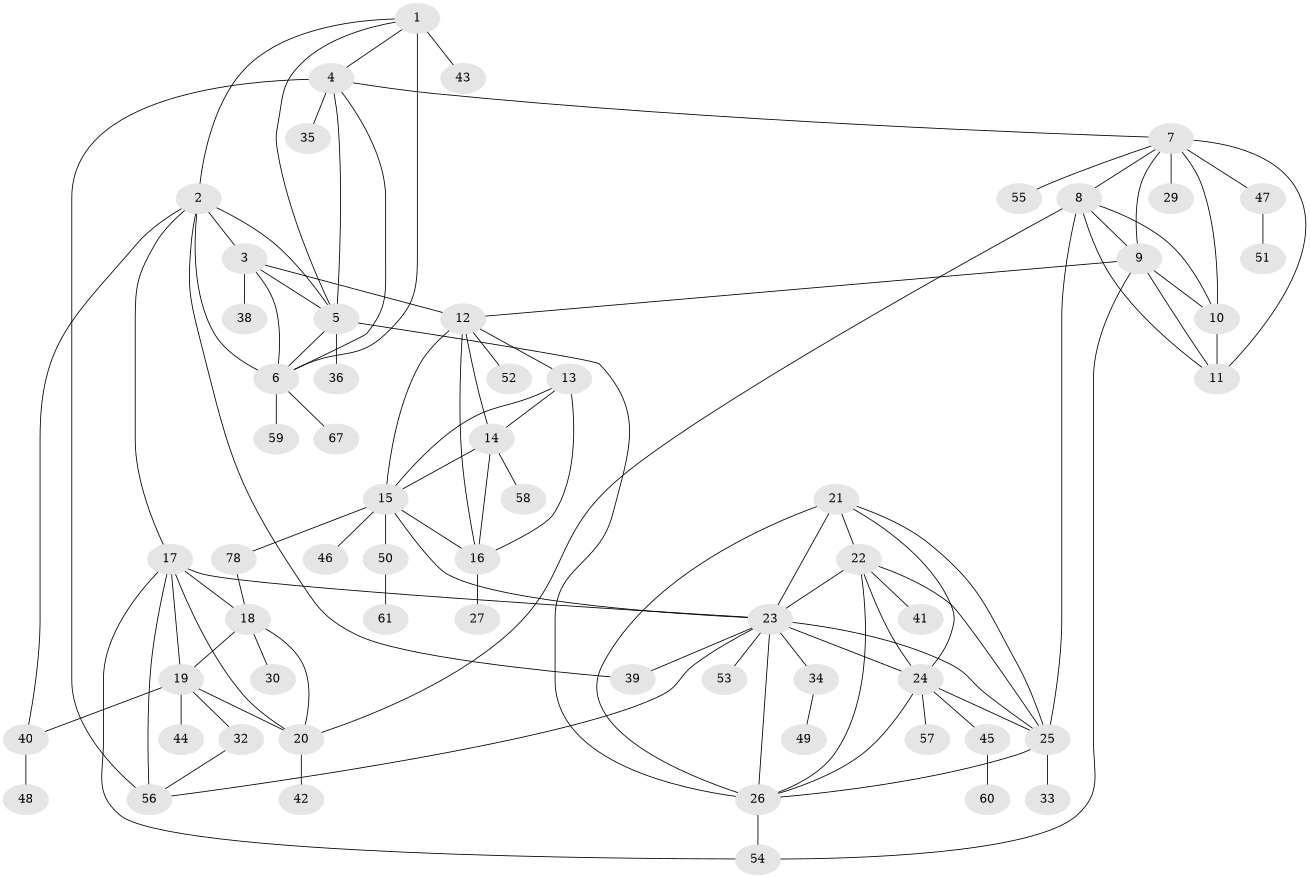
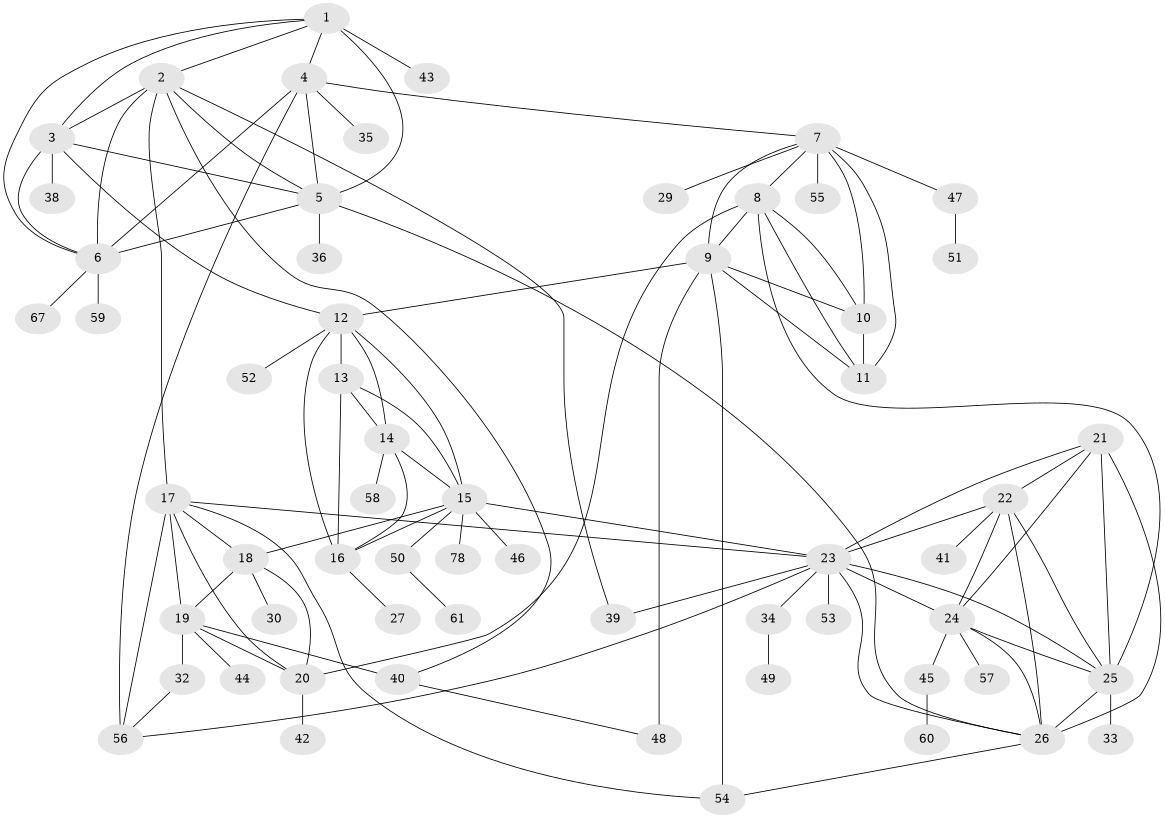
edge "1" -- "3": added
edge "9" -- "48": added
edge "78" -- "18": now "15" -- "18"
